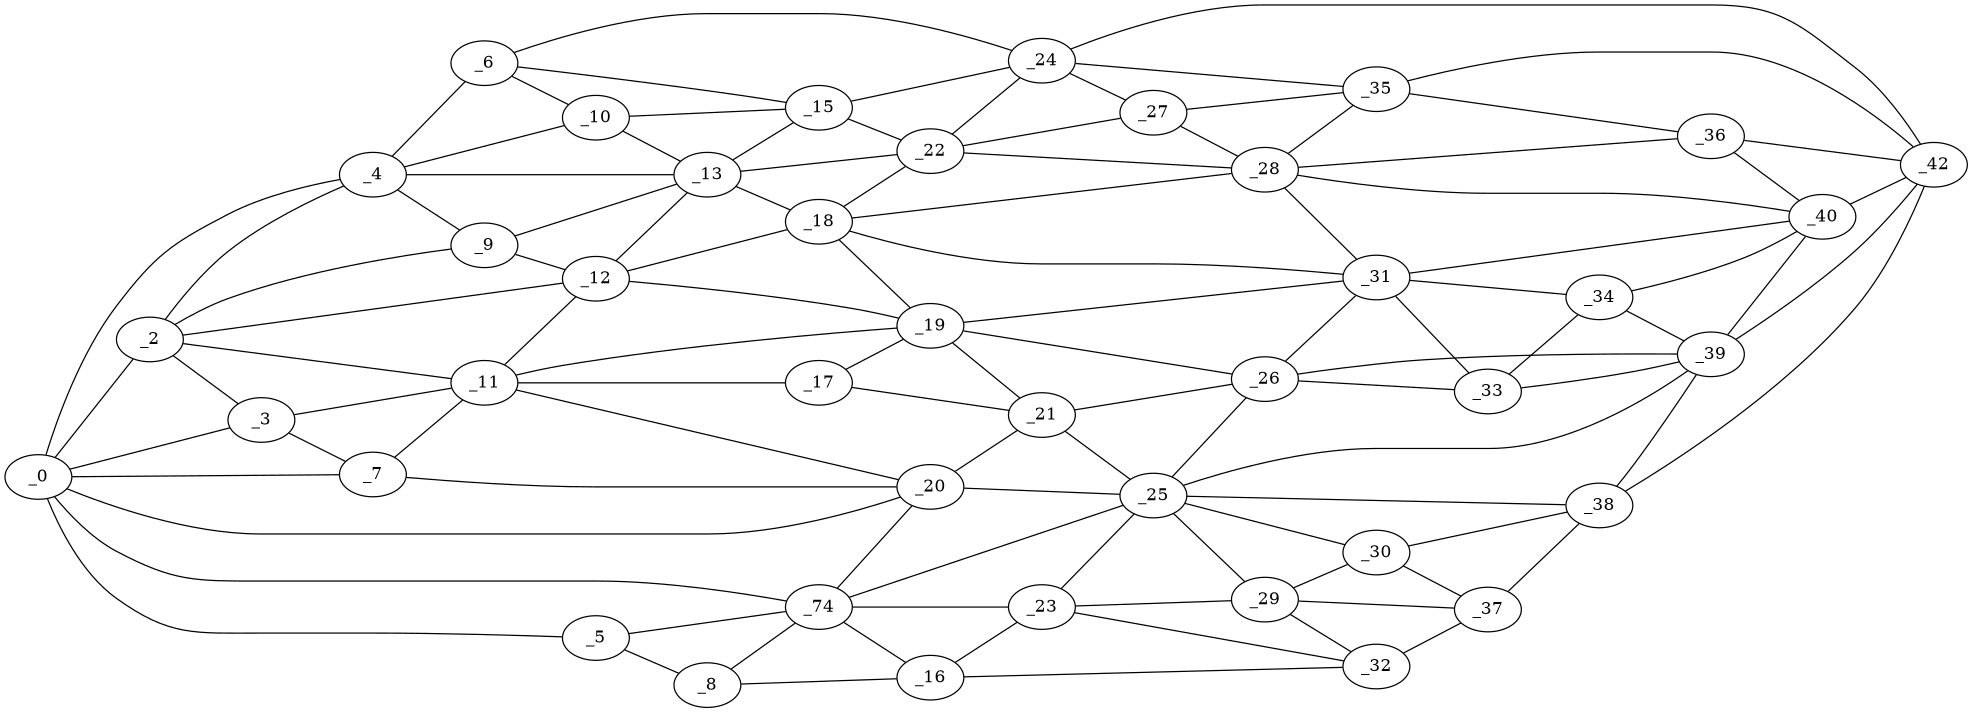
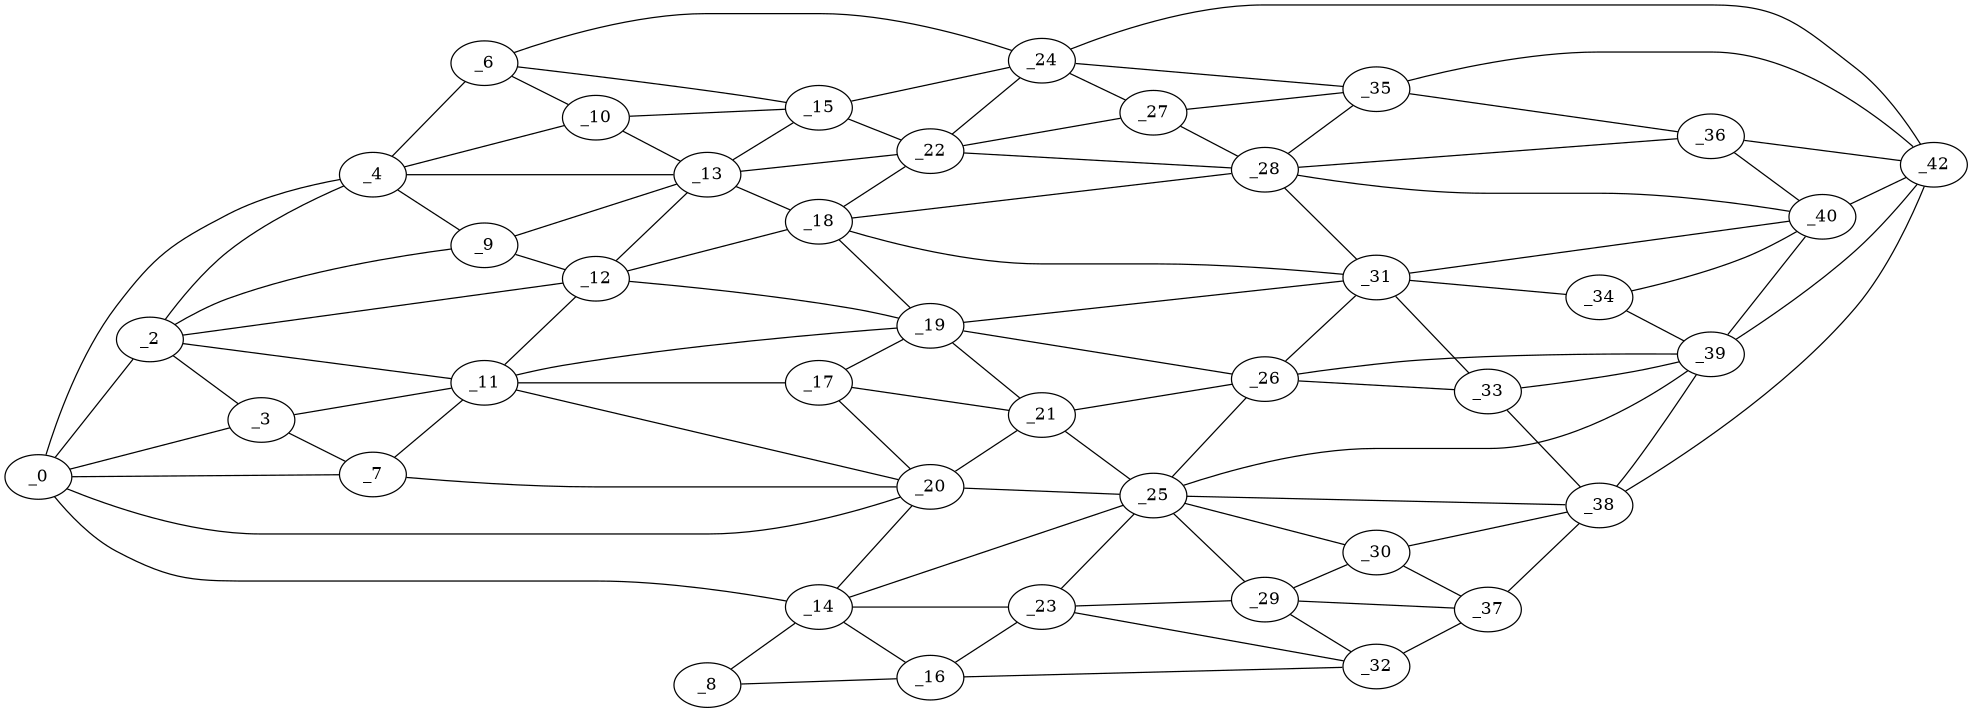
edge "_34" -- "_33": now "_38" -- "_33"
edge "_17" -- "_20": added
node "_74": label "_74" -> "_14"
node "_5": removed
